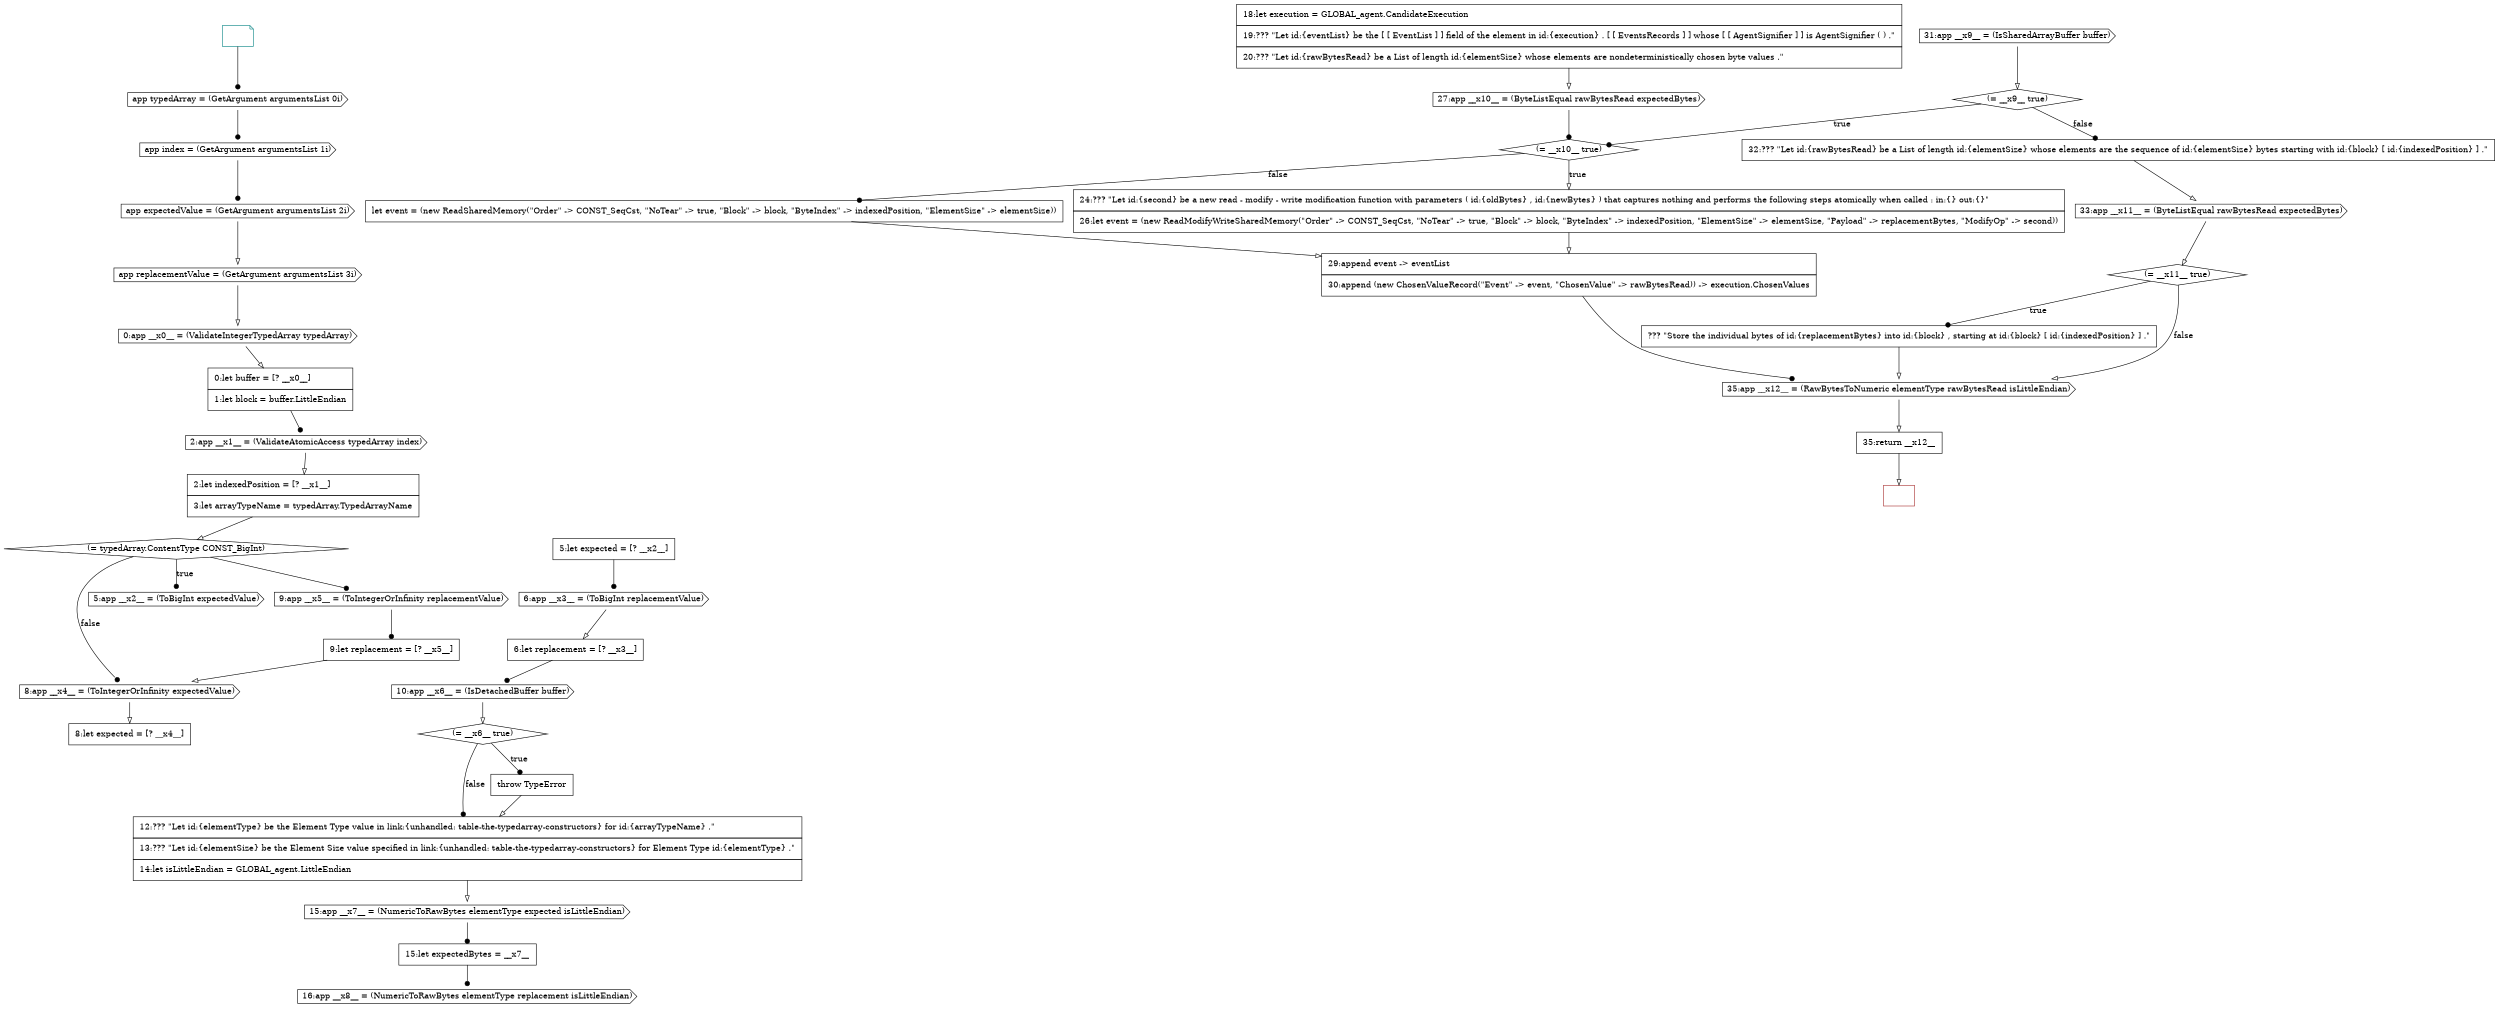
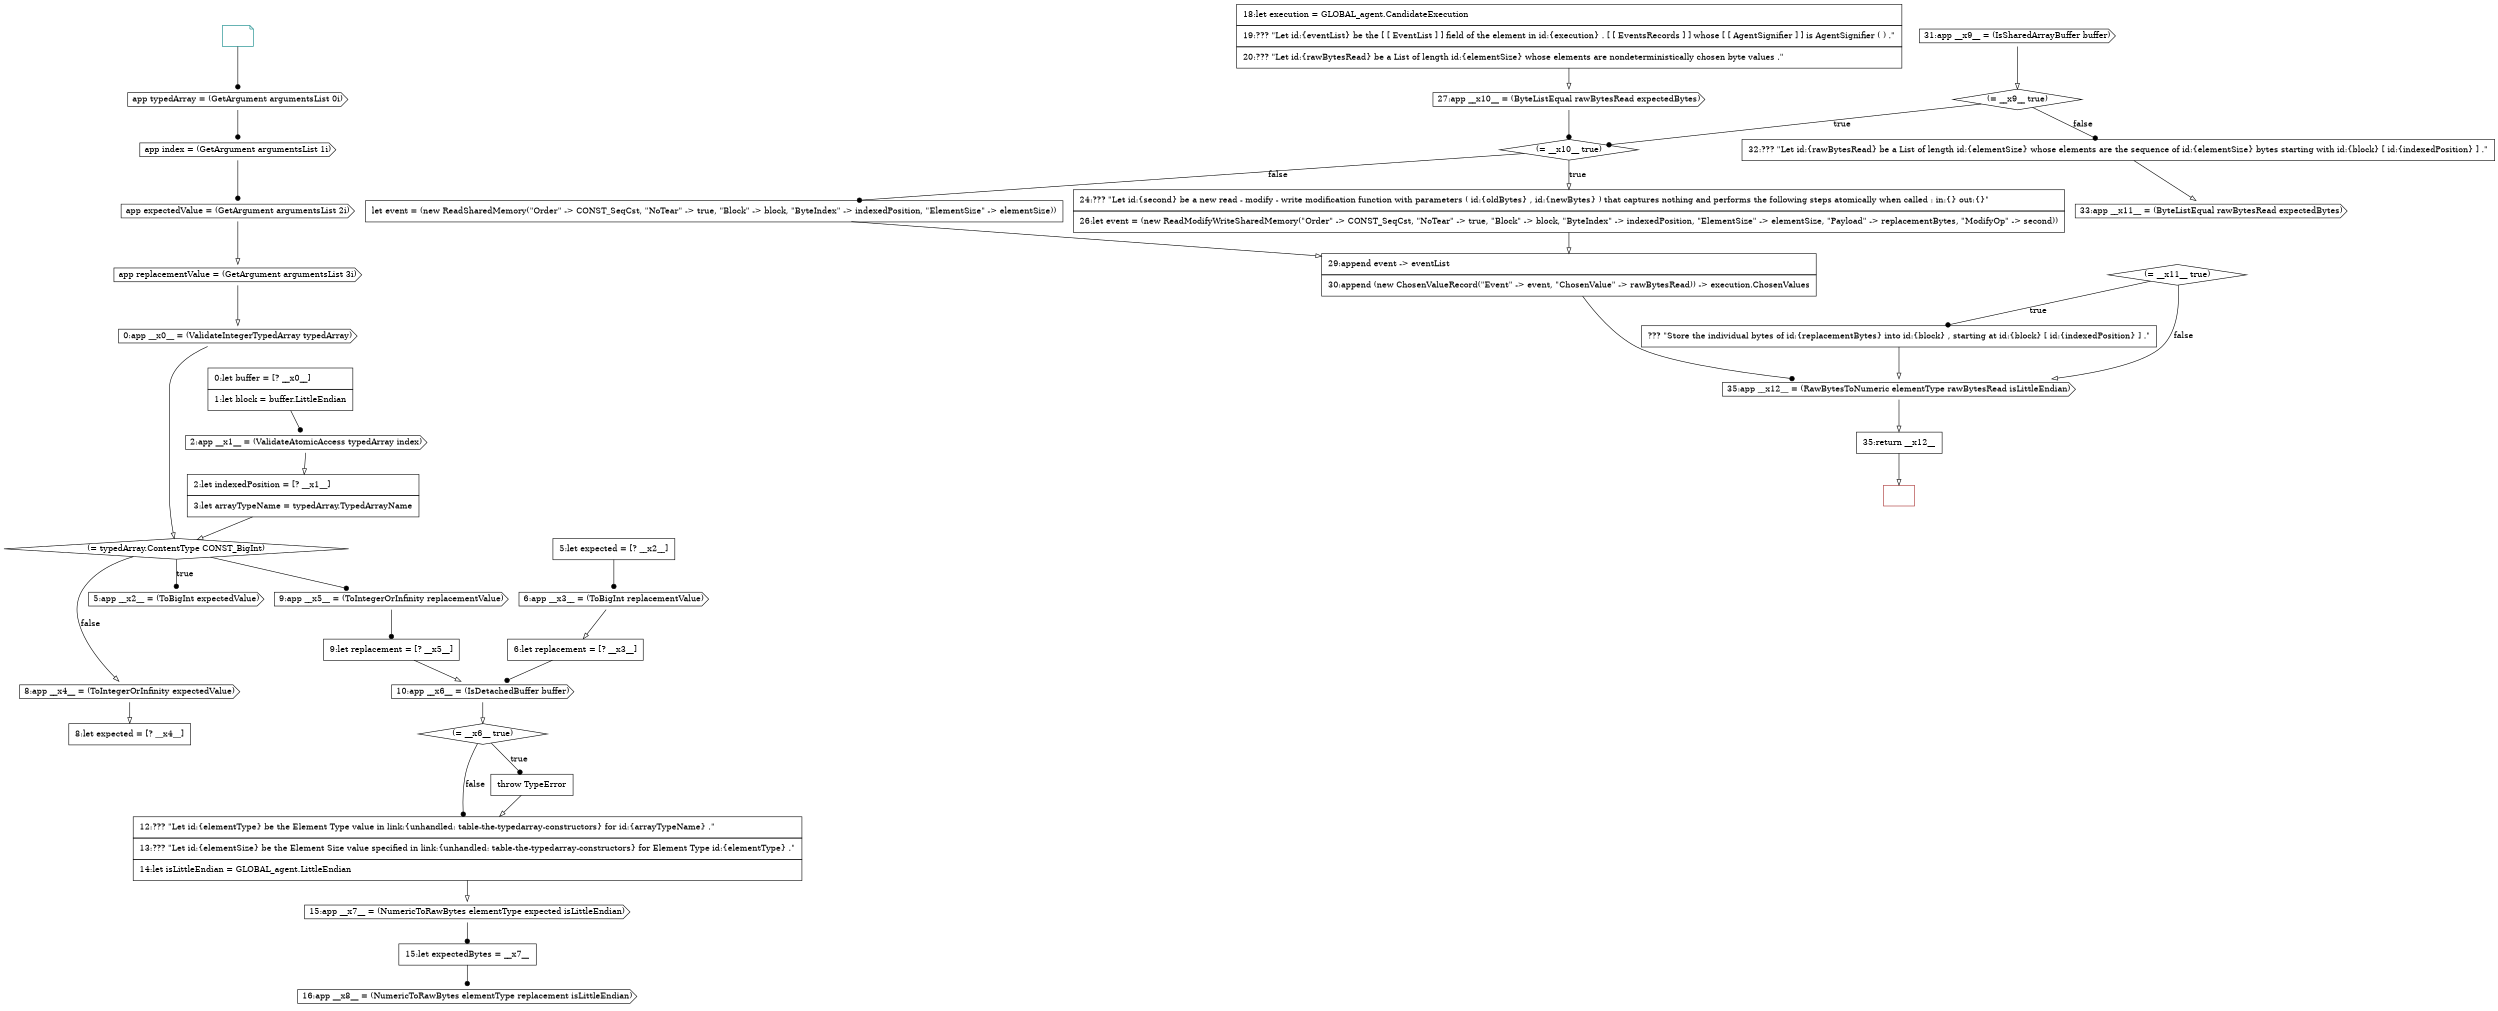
edge "33:app __x11__ = (ByteListEqual rawBytesRead expectedBytes)" -> "(= __x11__ true)": removed
edge "0:app __x0__ = (ValidateIntegerTypedArray typedArray)" -> "0:let buffer = [? __x0__]": now "0:app __x0__ = (ValidateIntegerTypedArray typedArray)" -> "(= typedArray.ContentType CONST_BigInt)"
edge "(= typedArray.ContentType CONST_BigInt)" -> "8:app __x4__ = (ToIntegerOrInfinity expectedValue)": arrowhead dot -> onormal
edge "9:let replacement = [? __x5__]" -> "8:app __x4__ = (ToIntegerOrInfinity expectedValue)": now "9:let replacement = [? __x5__]" -> "10:app __x6__ = (IsDetachedBuffer buffer)"
